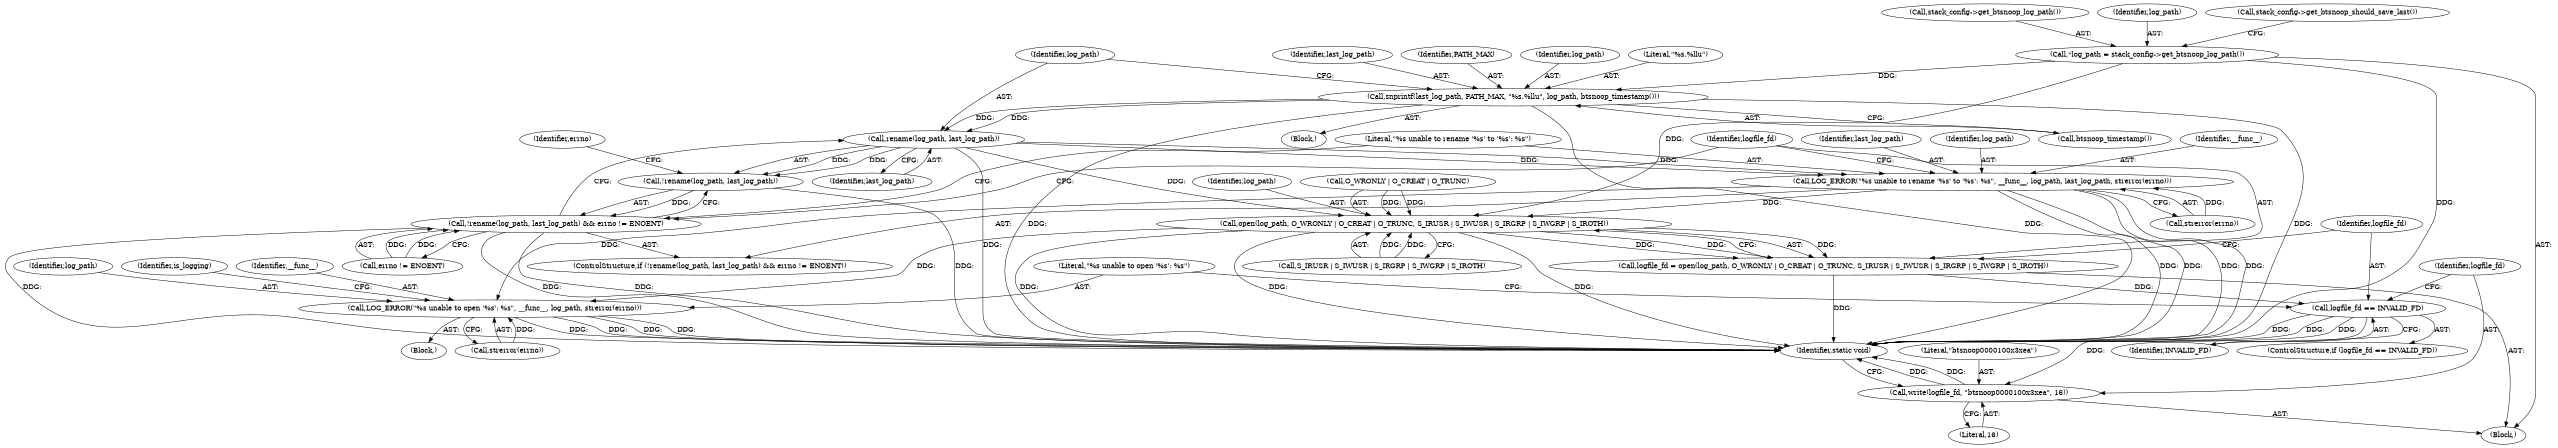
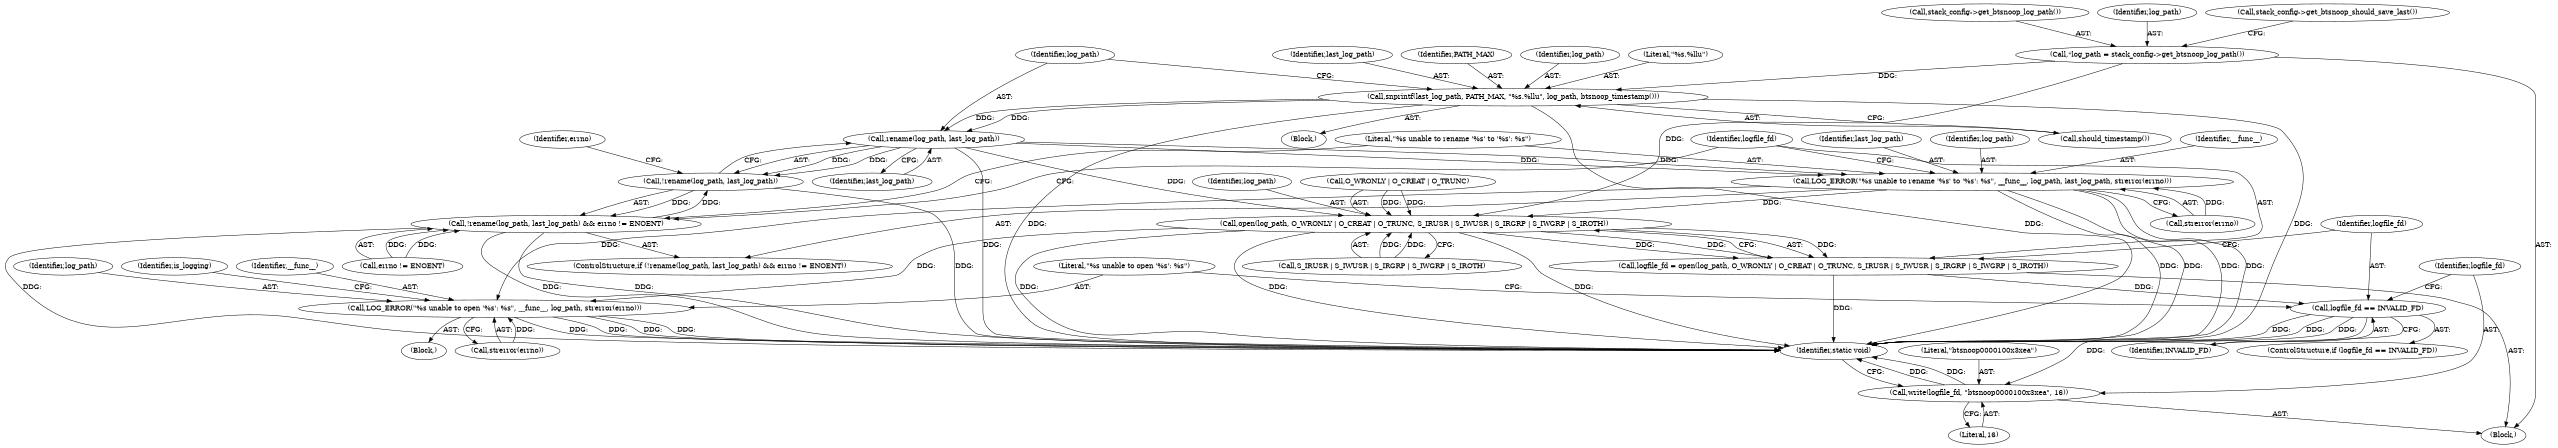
node "(Call,btsnoop_timestamp())": label "(Call,btsnoop_timestamp())" -> "(Call,should_timestamp())"
edge "(Call,!rename(log_path, last_log_path) && errno != ENOENT)" -> "(Call,rename(log_path, last_log_path))": now "(Call,!rename(log_path, last_log_path))" -> "(Call,rename(log_path, last_log_path))"
edge "(Call,!rename(log_path, last_log_path) && errno != ENOENT)" -> "(Call,!rename(log_path, last_log_path))": label "CFG: " -> "DDG: "
edge "(Call,!rename(log_path, last_log_path) && errno != ENOENT)" -> "(Call,errno != ENOENT)": removed, label "CFG:"
edge "(Call,*log_path = stack_config->get_btsnoop_log_path())" -> "(Identifier,static void)": removed, label "DDG:"
